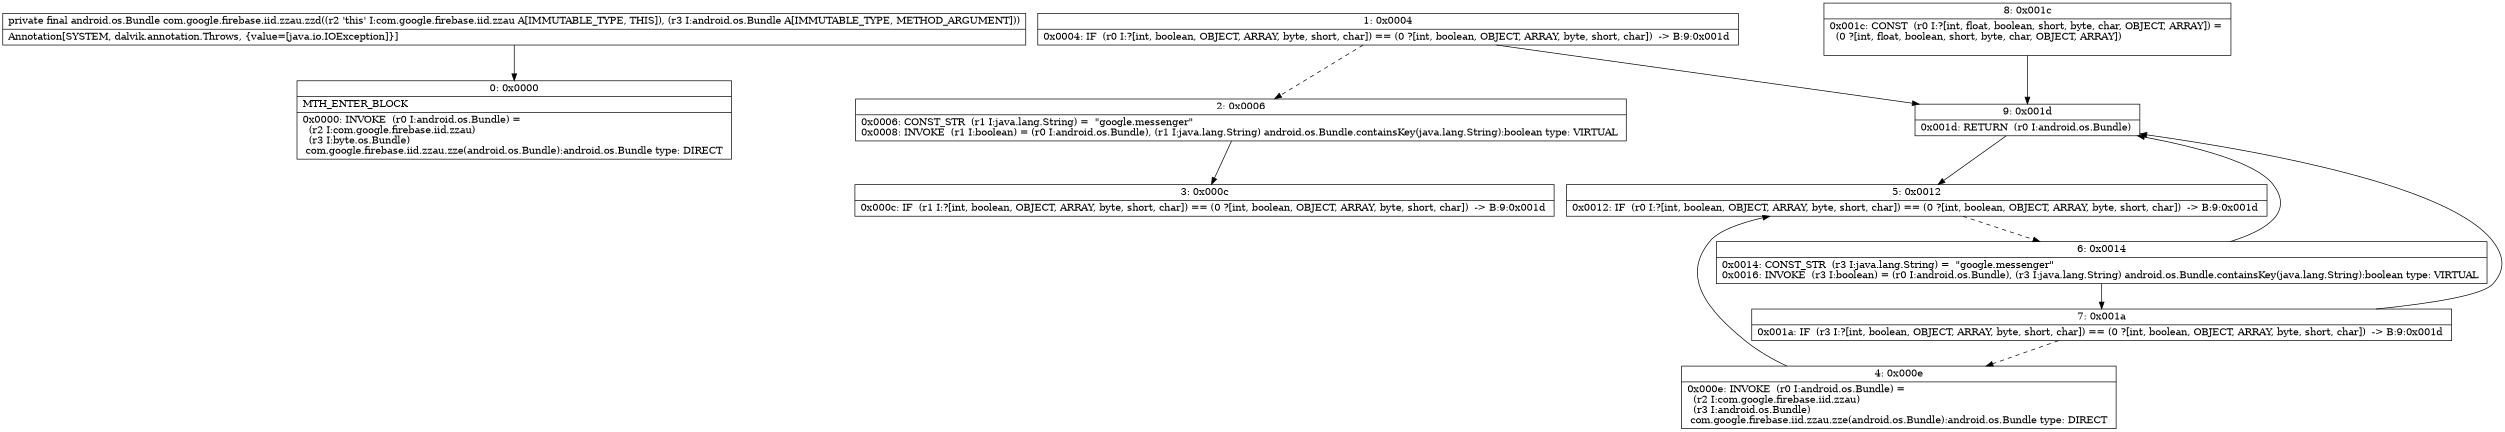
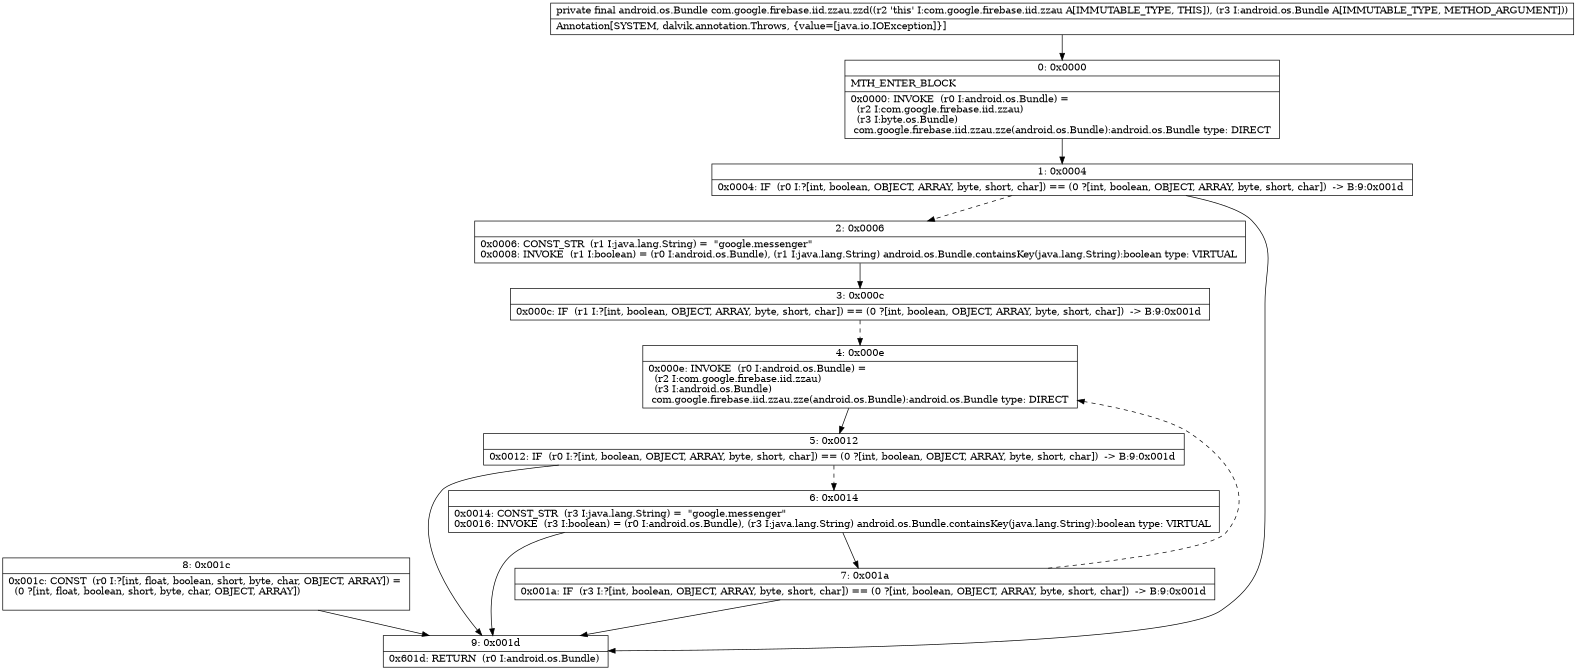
node "9: 0x001d": text "0x001d: RETURN  (r0 I:android.os.Bundle)" -> "0x601d: RETURN  (r0 I:android.os.Bundle)"
edge "0: 0x0000" -> "1: 0x0004": added
edge "9: 0x001d" -> "5: 0x0012": reversed
edge "3: 0x000c" -> "4: 0x000e": added
